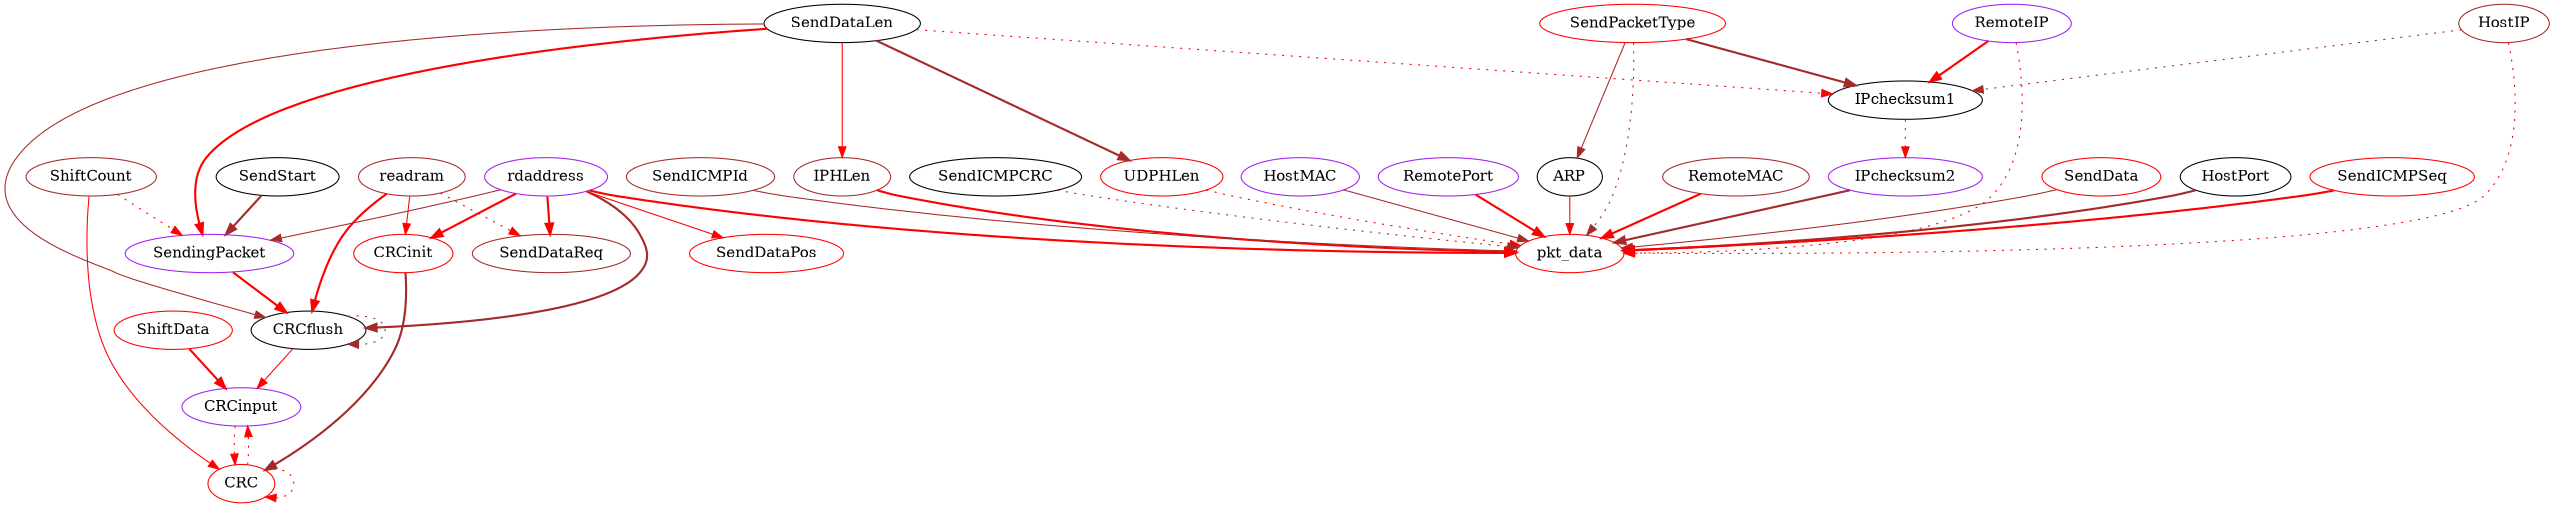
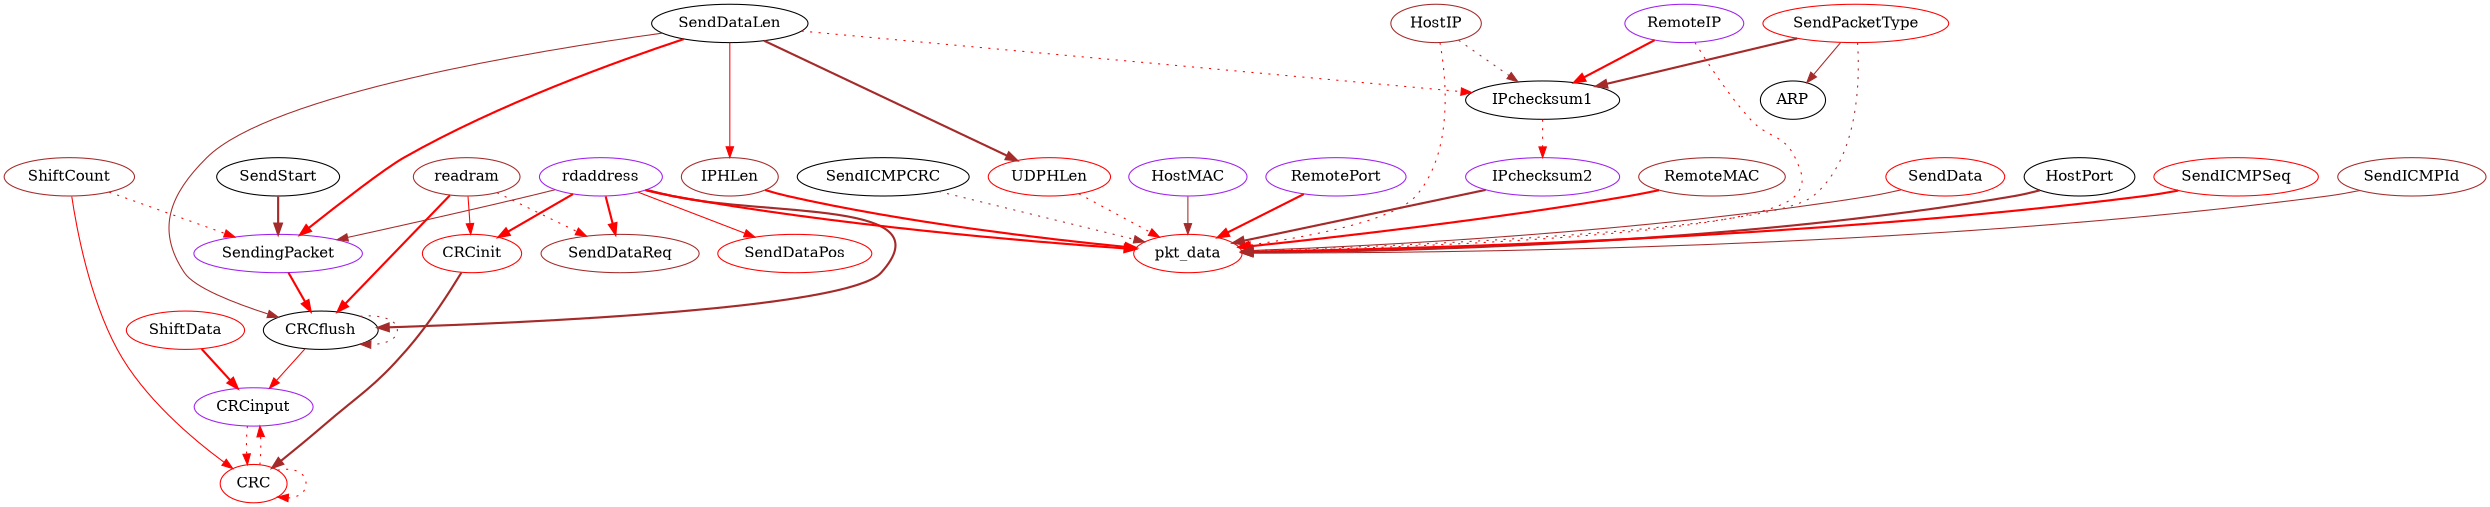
edge "ARP" -> "pkt_data": removed
